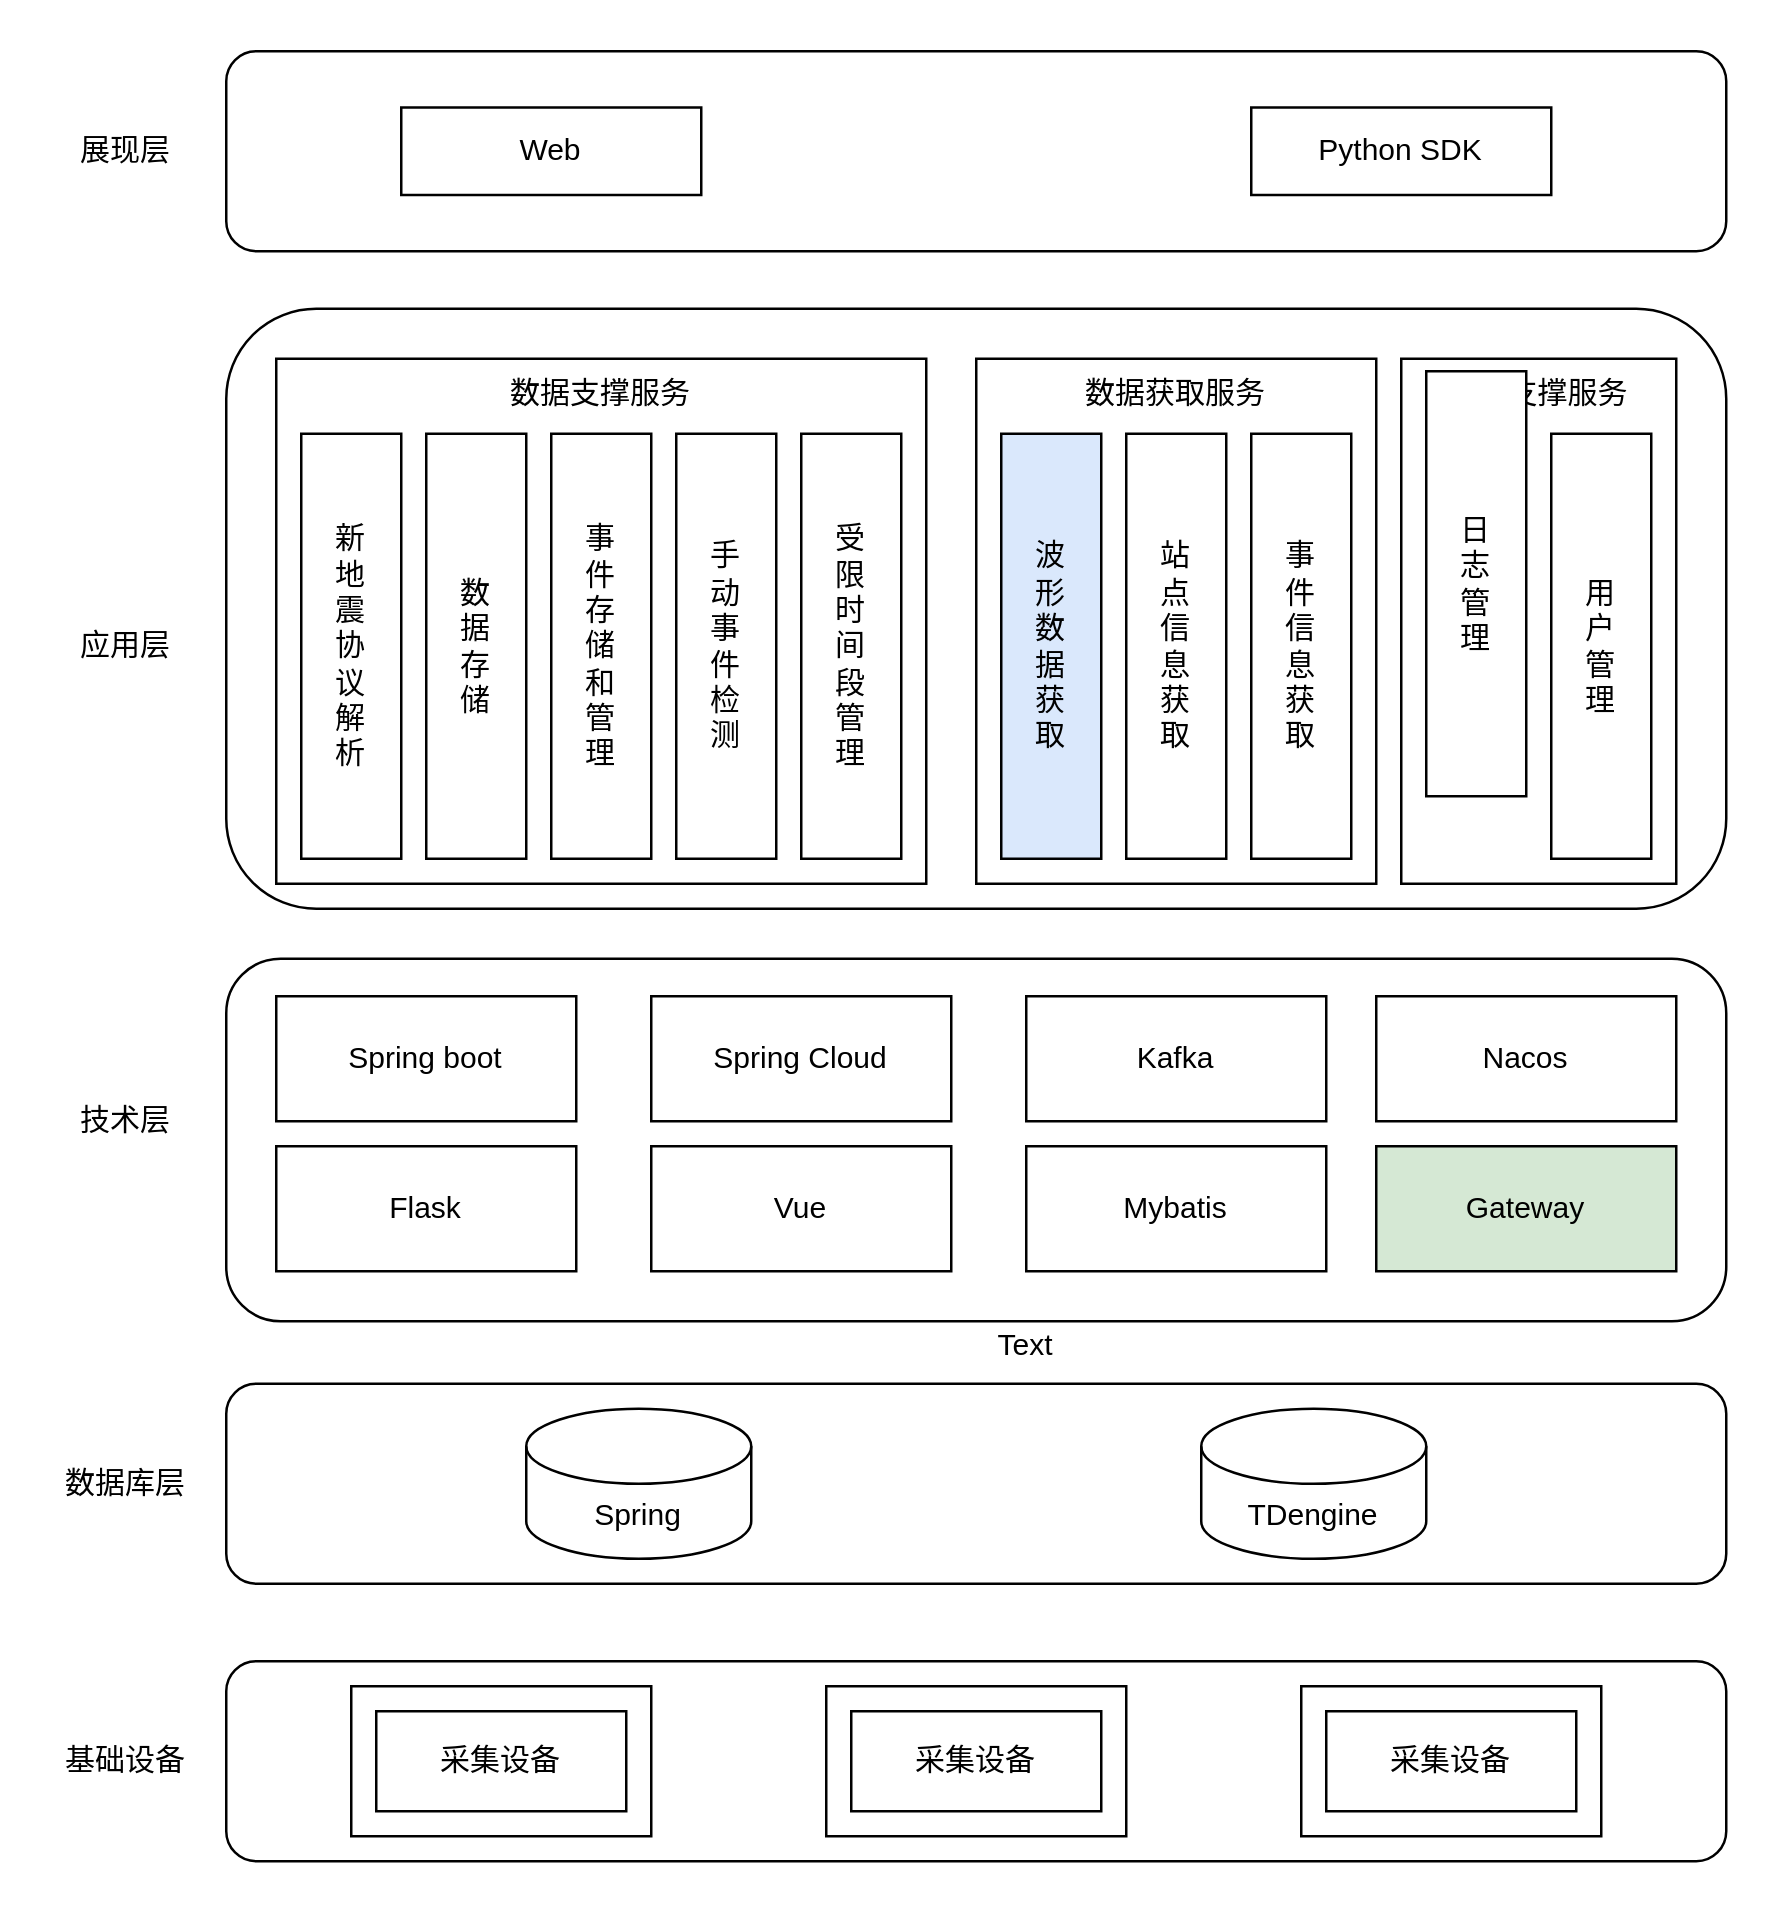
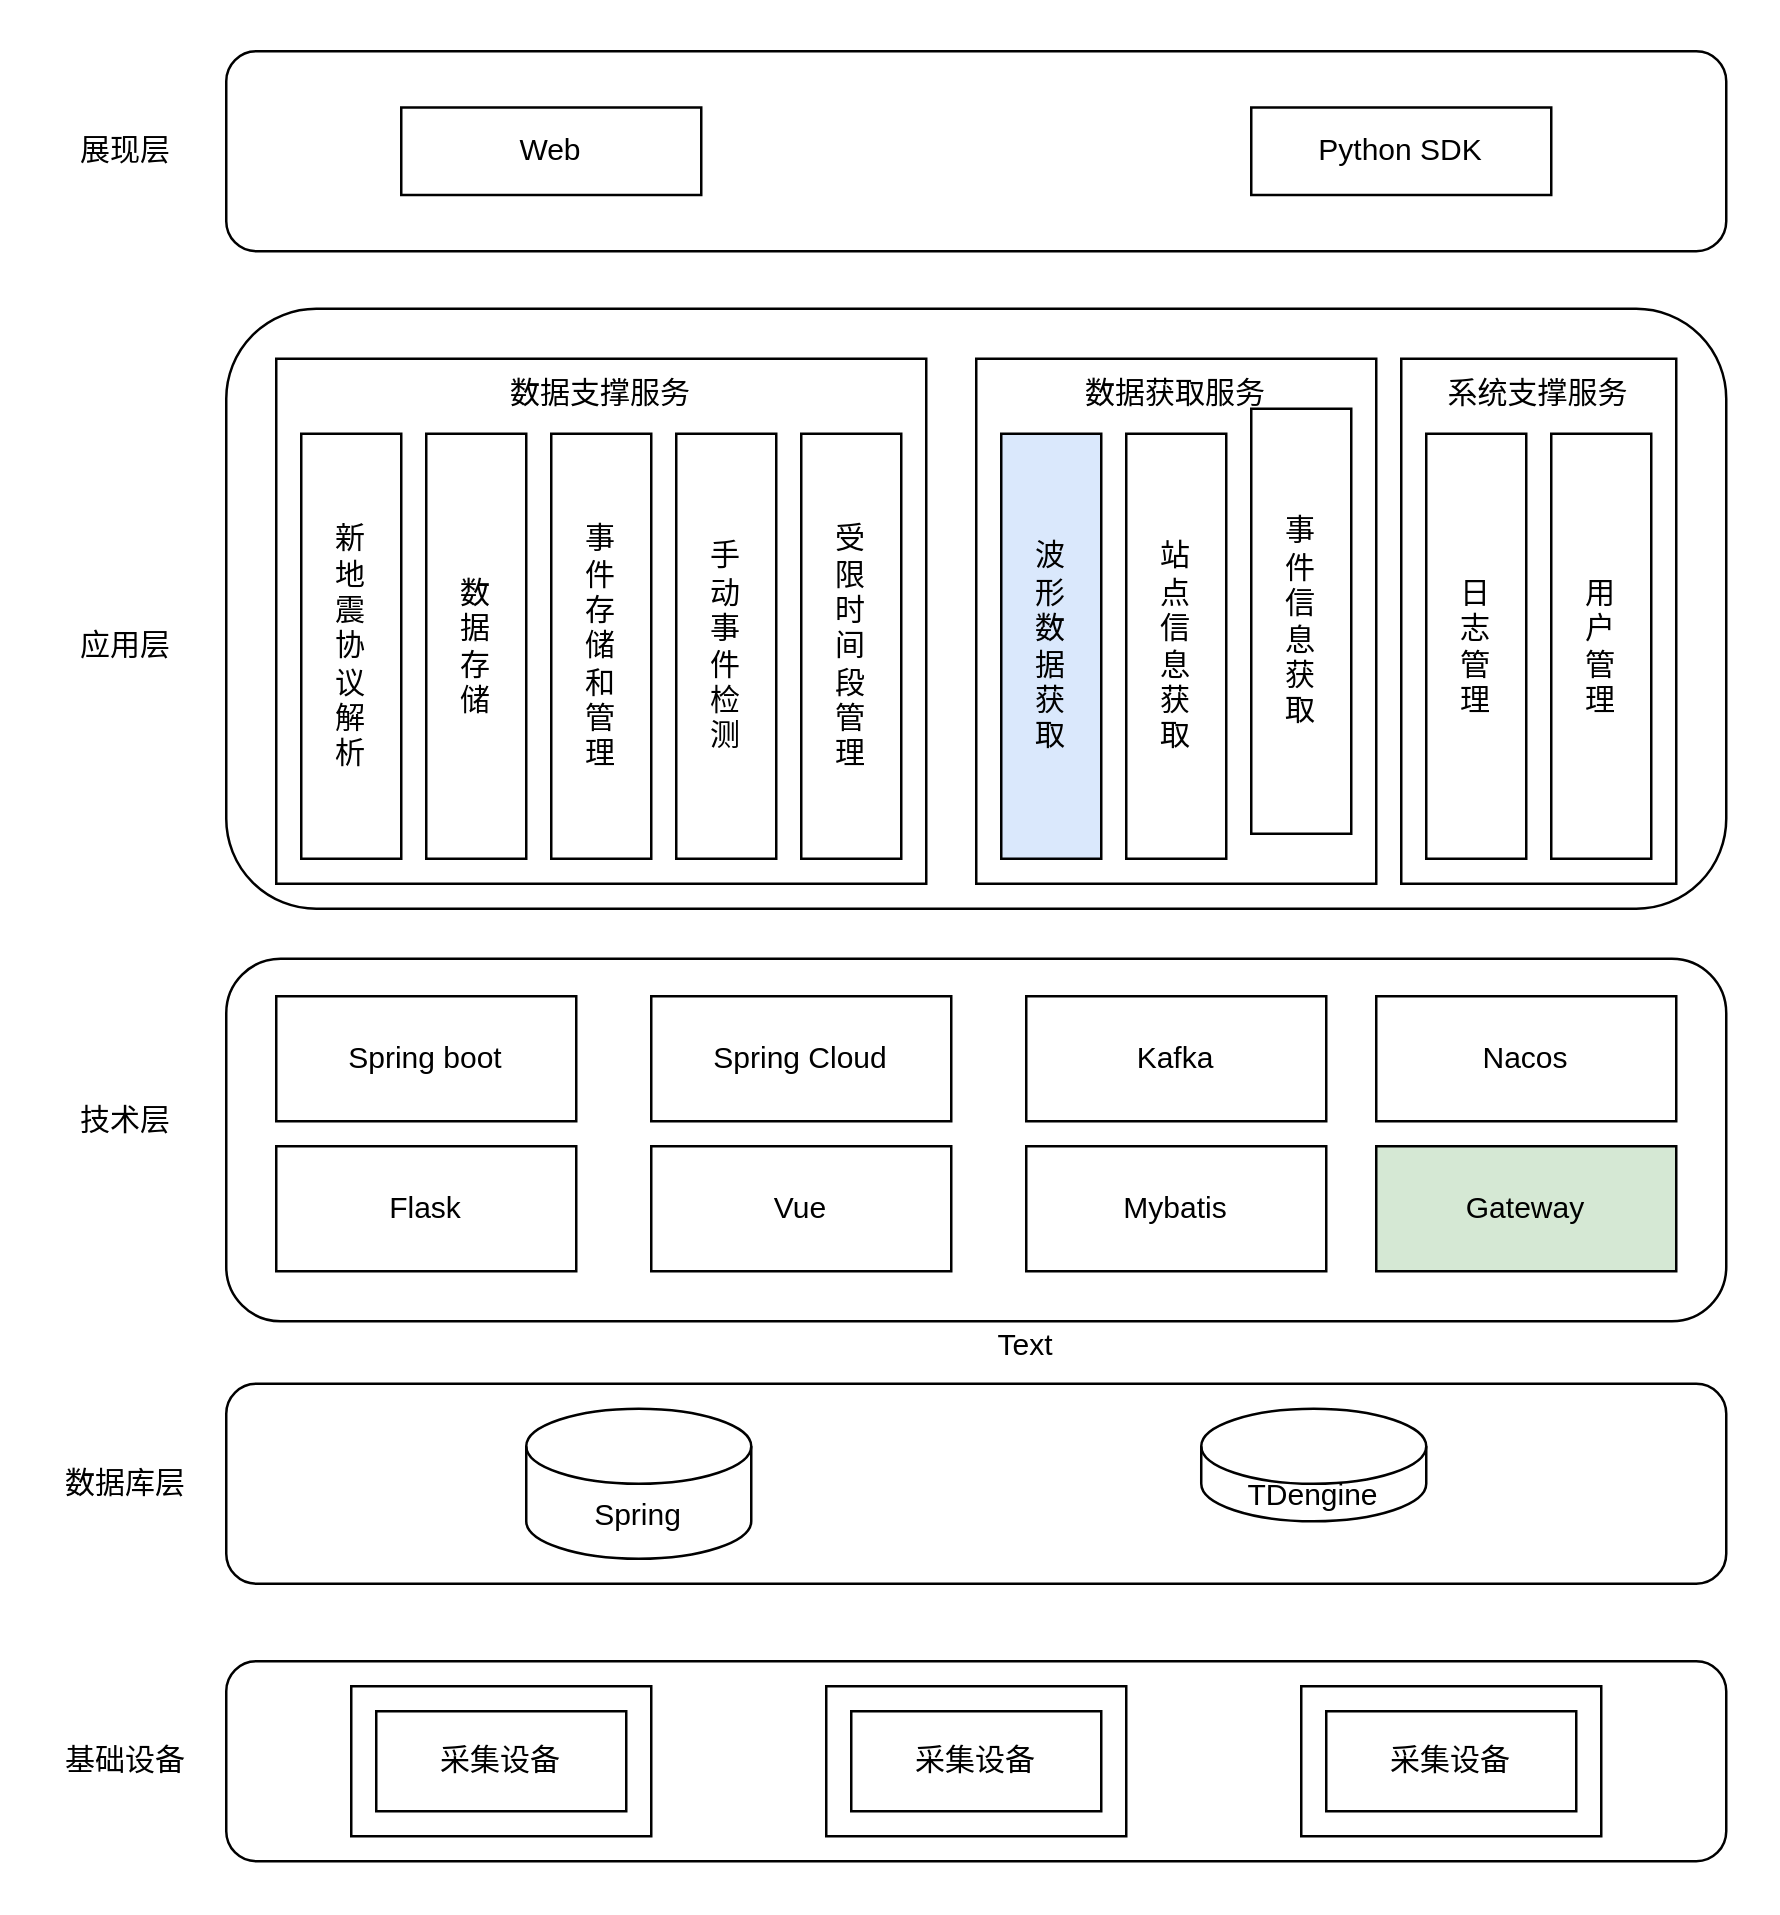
node "日 志 管 理": moved (1476, 584) -> (1476, 646)
node "事 件 信 息 获 取": moved (1301, 646) -> (1301, 621)
node "TDengine": size 225x150 -> 225x113
